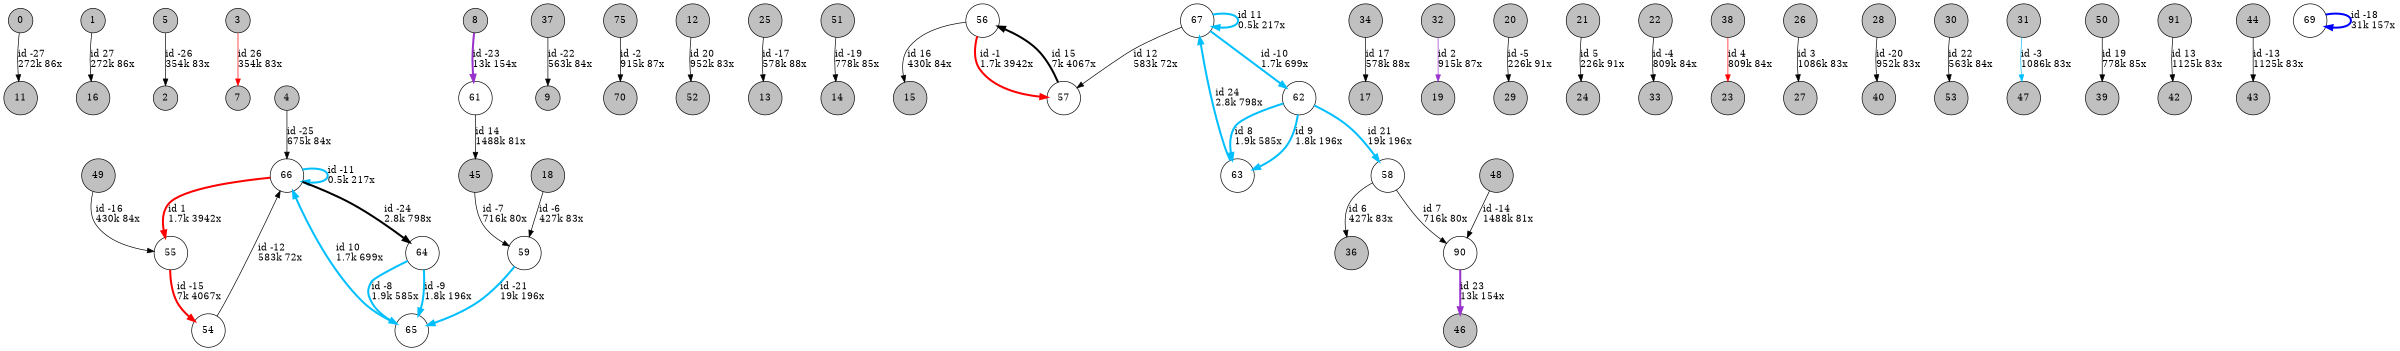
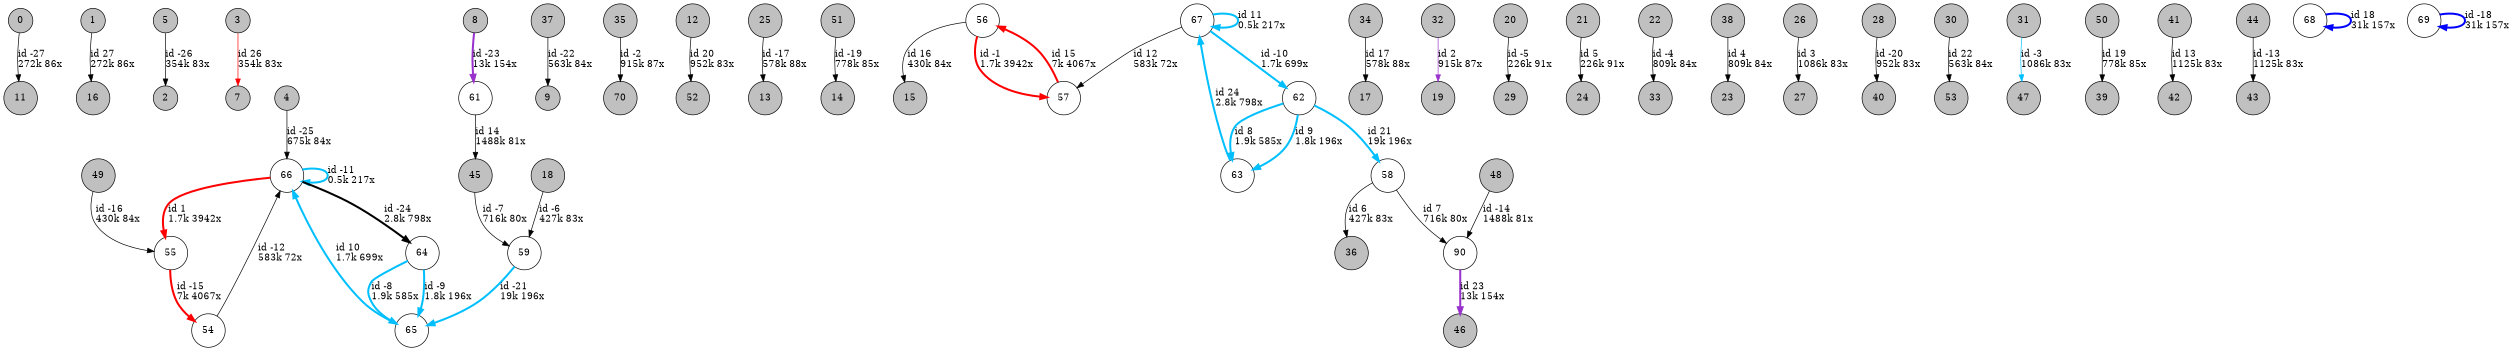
node "75": label "75" -> "35"
node "91": label "91" -> "41"
node "68": added
edge "57" -> "56": color black -> red
edge "38" -> "23": color red -> black
